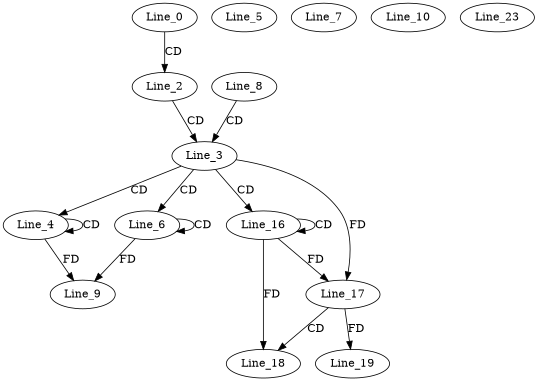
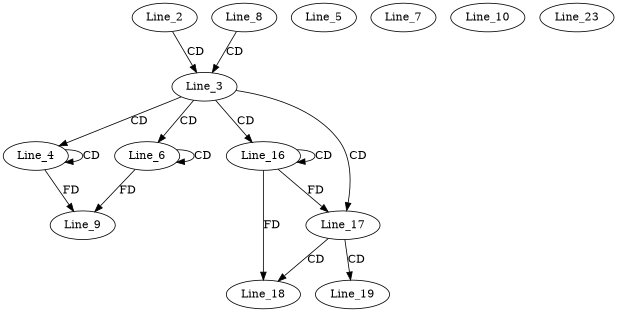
node "Line_0": removed
edge "Line_3" -> "Line_17": label "FD" -> "CD"
edge "Line_17" -> "Line_19": label "FD" -> "CD"
